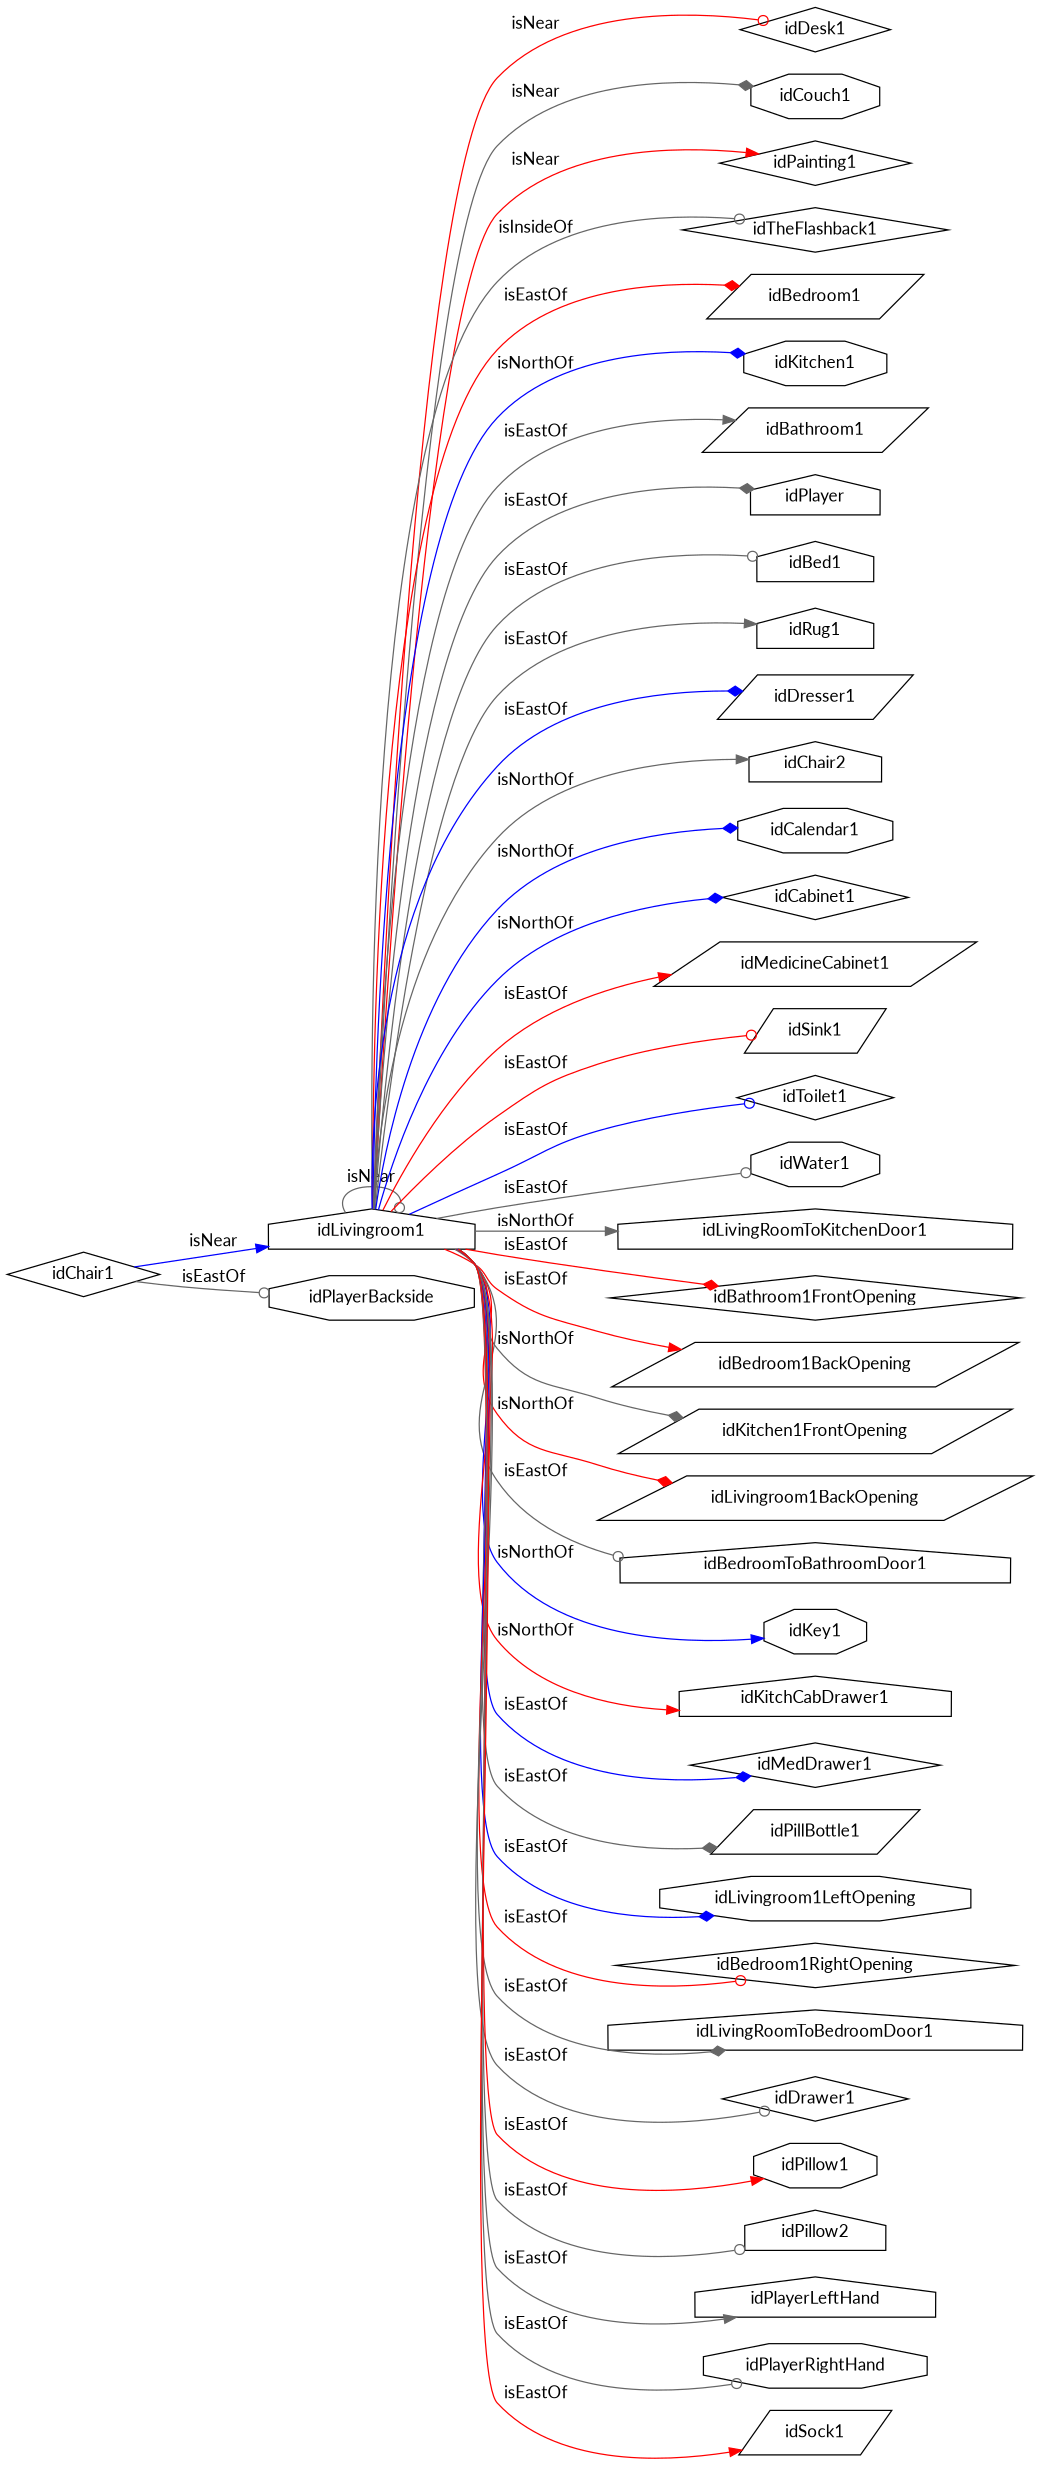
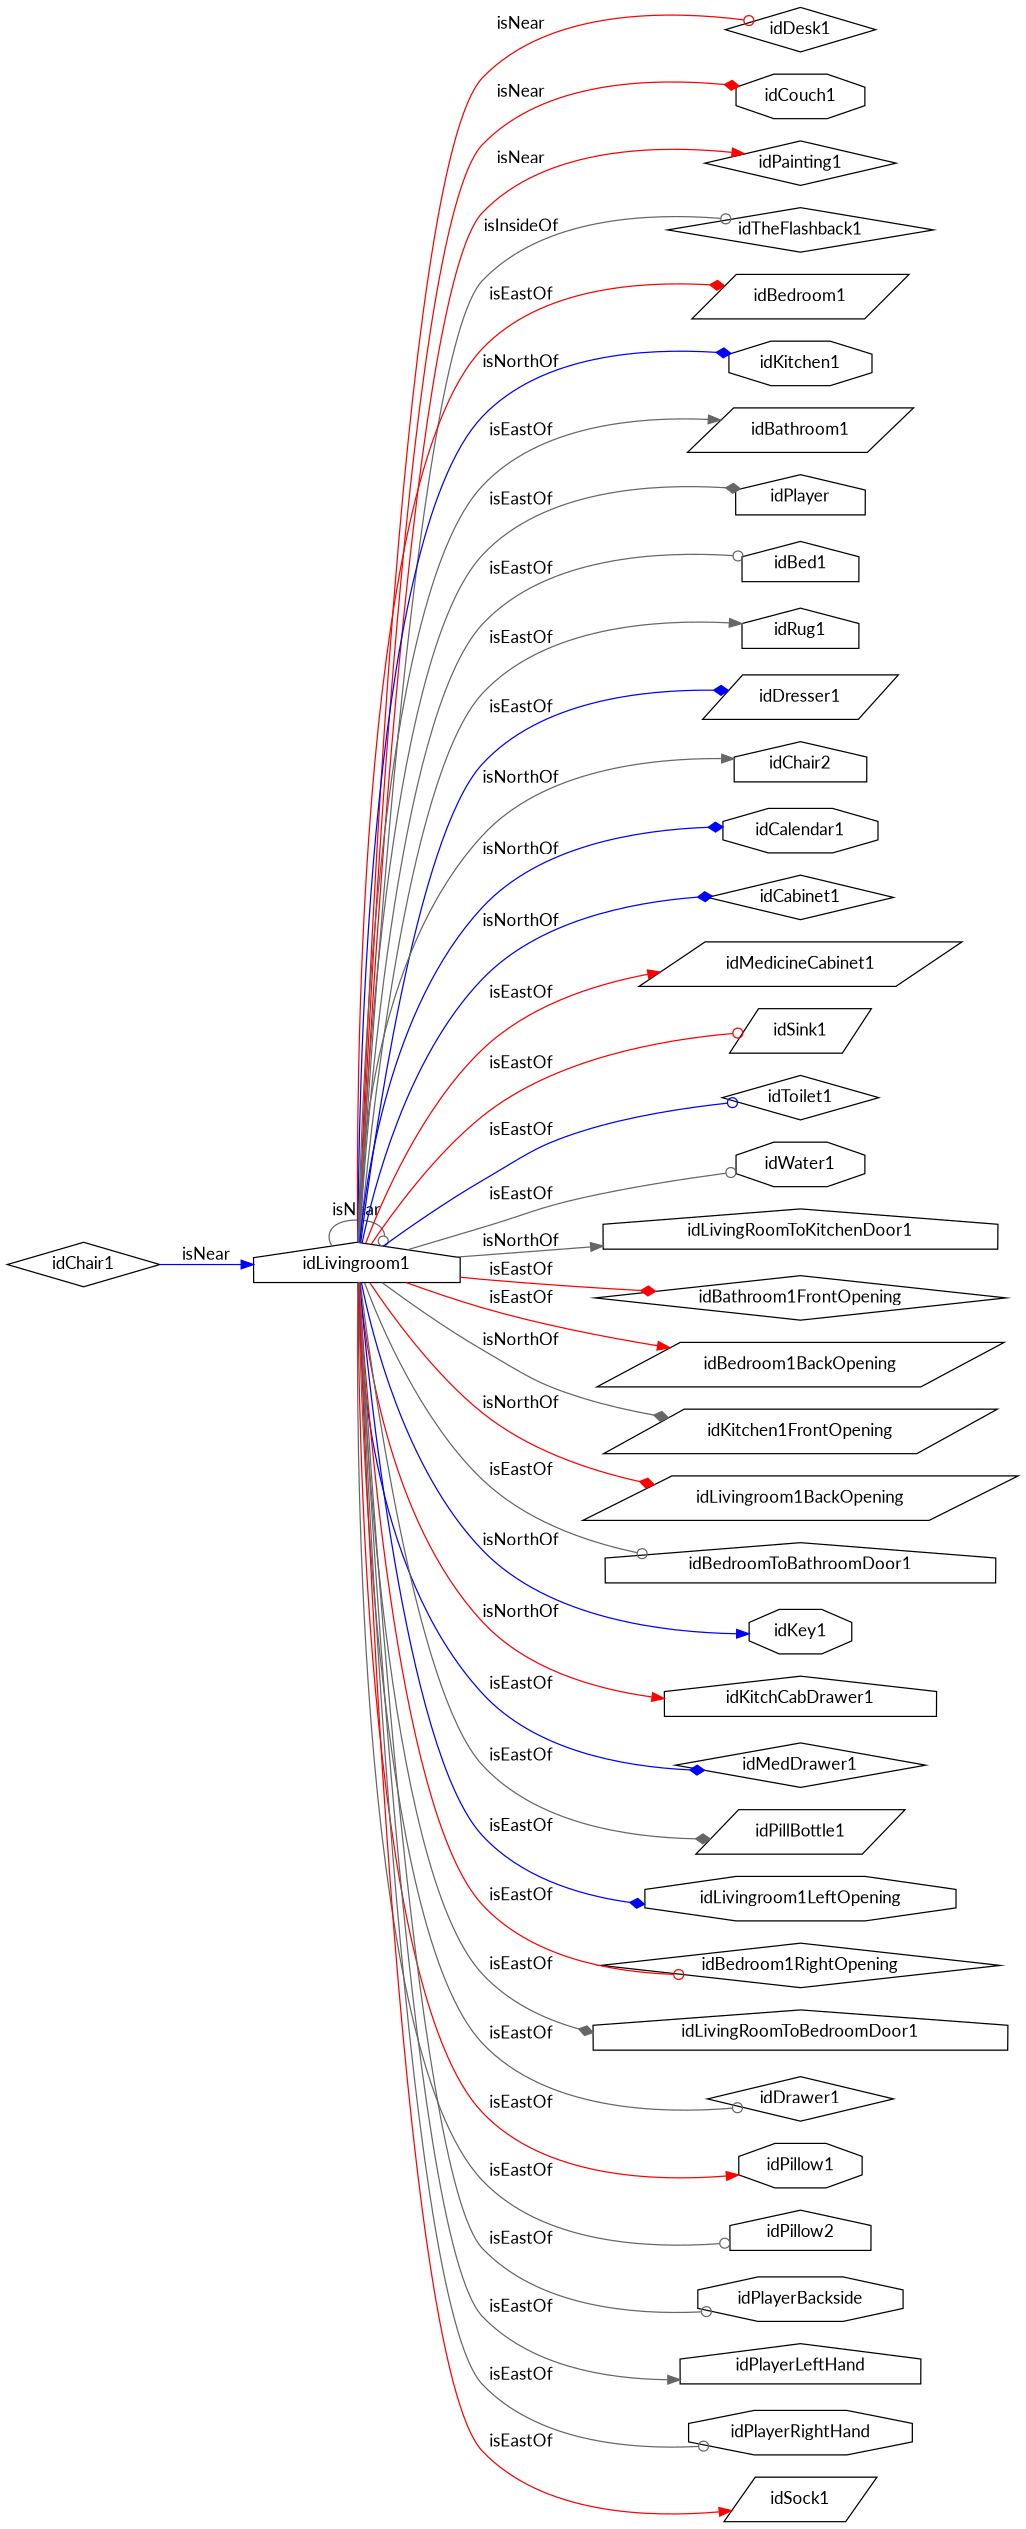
edge "idLivingroom1" -> "idCouch1": color gray40 -> red
edge "idChair1" -> "idPlayerBackside": now "idLivingroom1" -> "idPlayerBackside"
